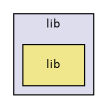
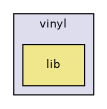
cluster "lib": label "lib" -> "vinyl"
